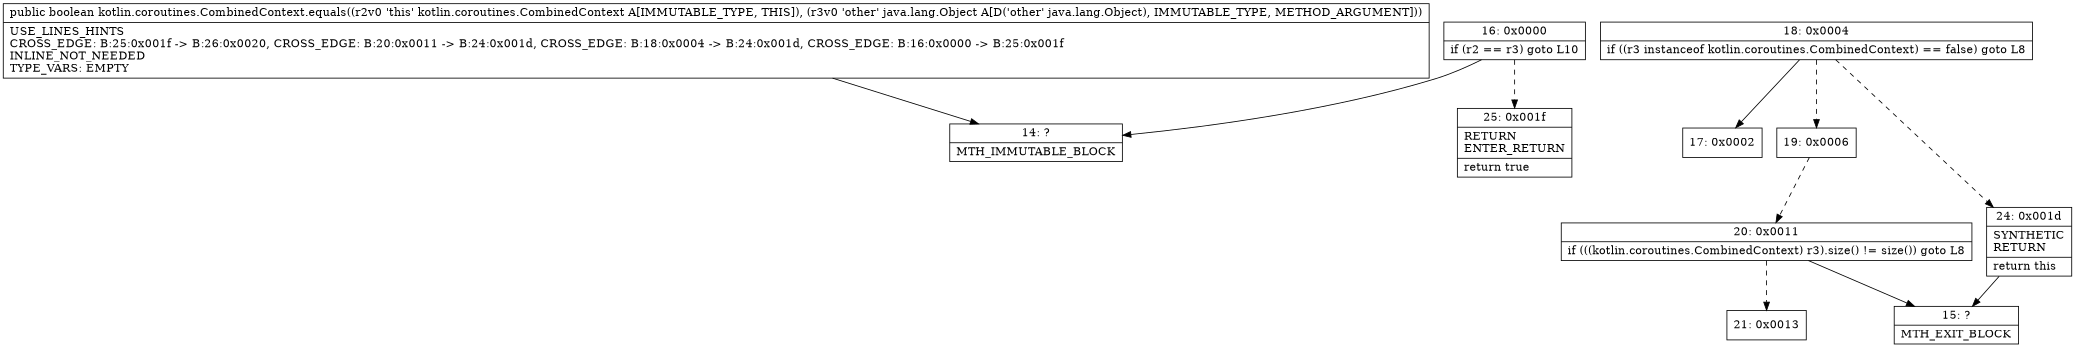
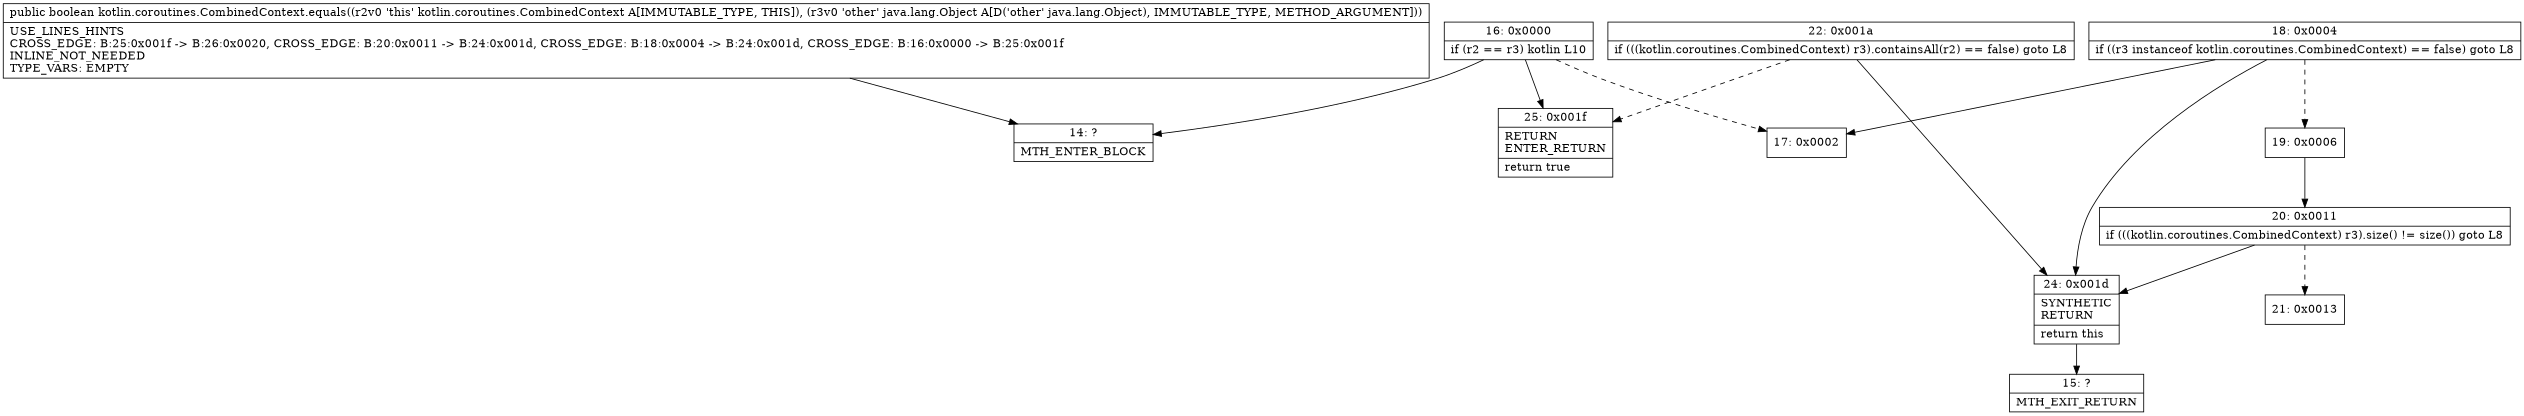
node "22: 0x001a": added
node "16: 0x0000": text "if (r2 == r3) goto L10" -> "if (r2 == r3) kotlin L10"
edge "16: 0x0000" -> "25: 0x001f": style dashed -> solid
edge "16: 0x0000" -> "17: 0x0002": added
edge "18: 0x0004" -> "24: 0x001d": style dashed -> solid
node "14: ?": text "MTH_IMMUTABLE_BLOCK" -> "MTH_ENTER_BLOCK"
edge "19: 0x0006" -> "20: 0x0011": style dashed -> solid
edge "20: 0x0011" -> "15: ?": now "20: 0x0011" -> "24: 0x001d"
node "15: ?": text "MTH_EXIT_BLOCK" -> "MTH_EXIT_RETURN"
